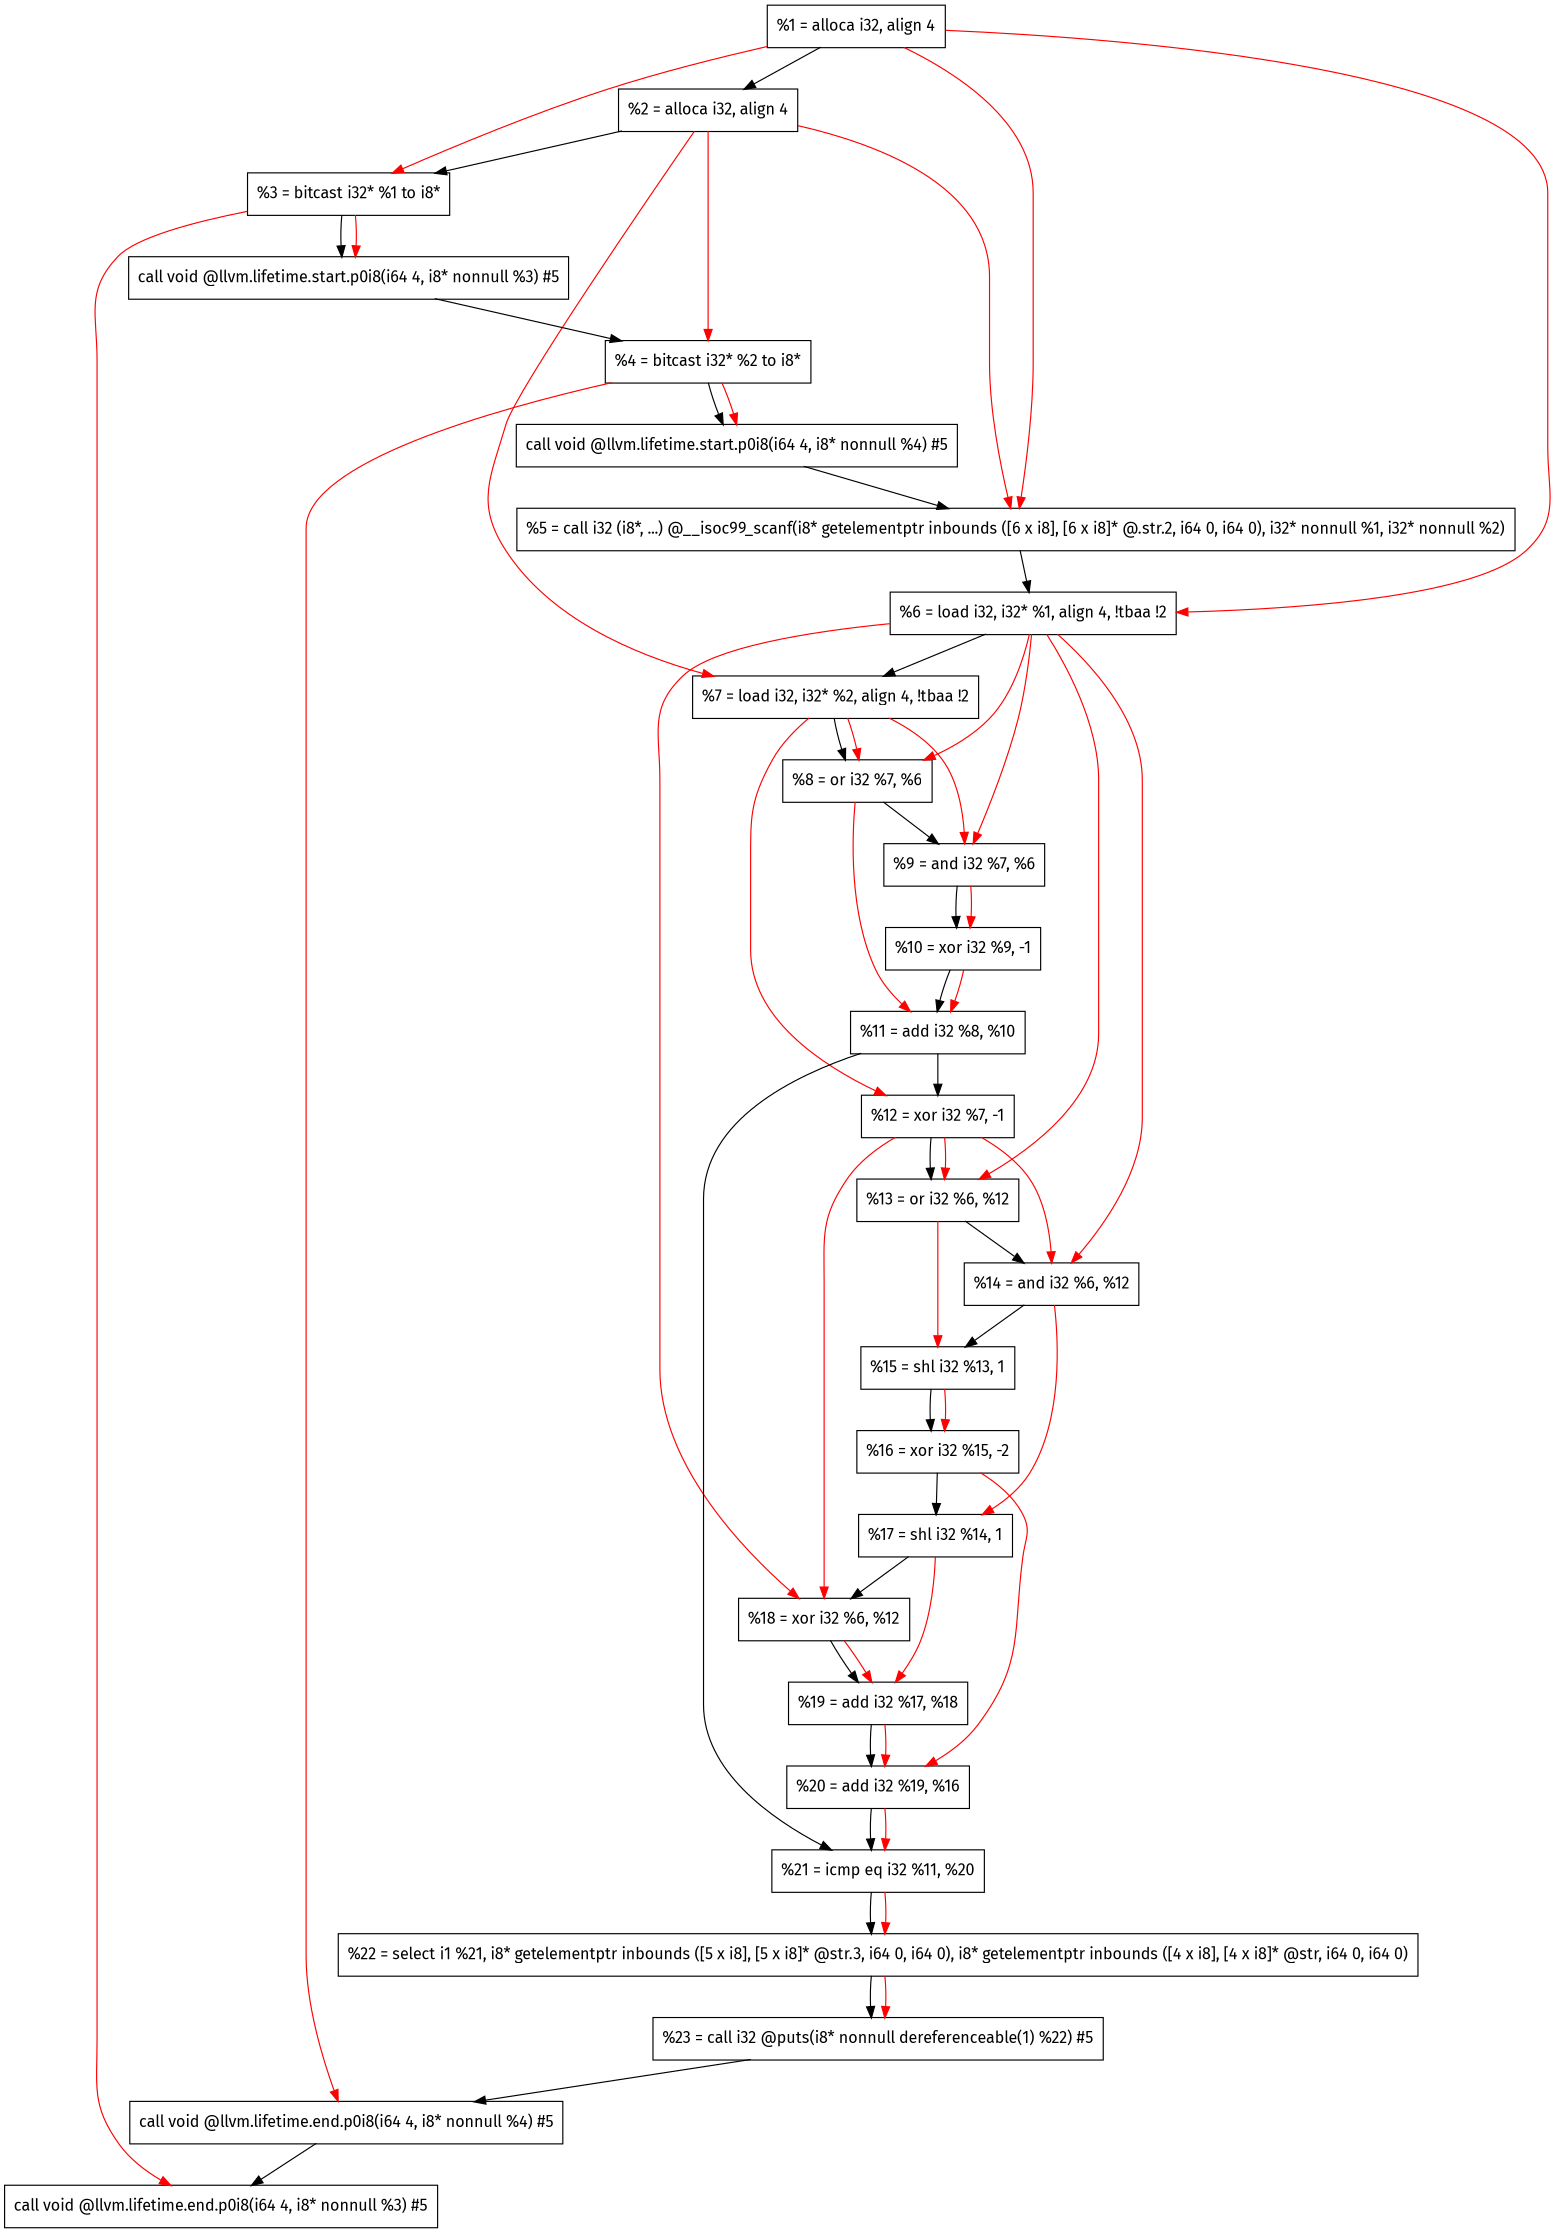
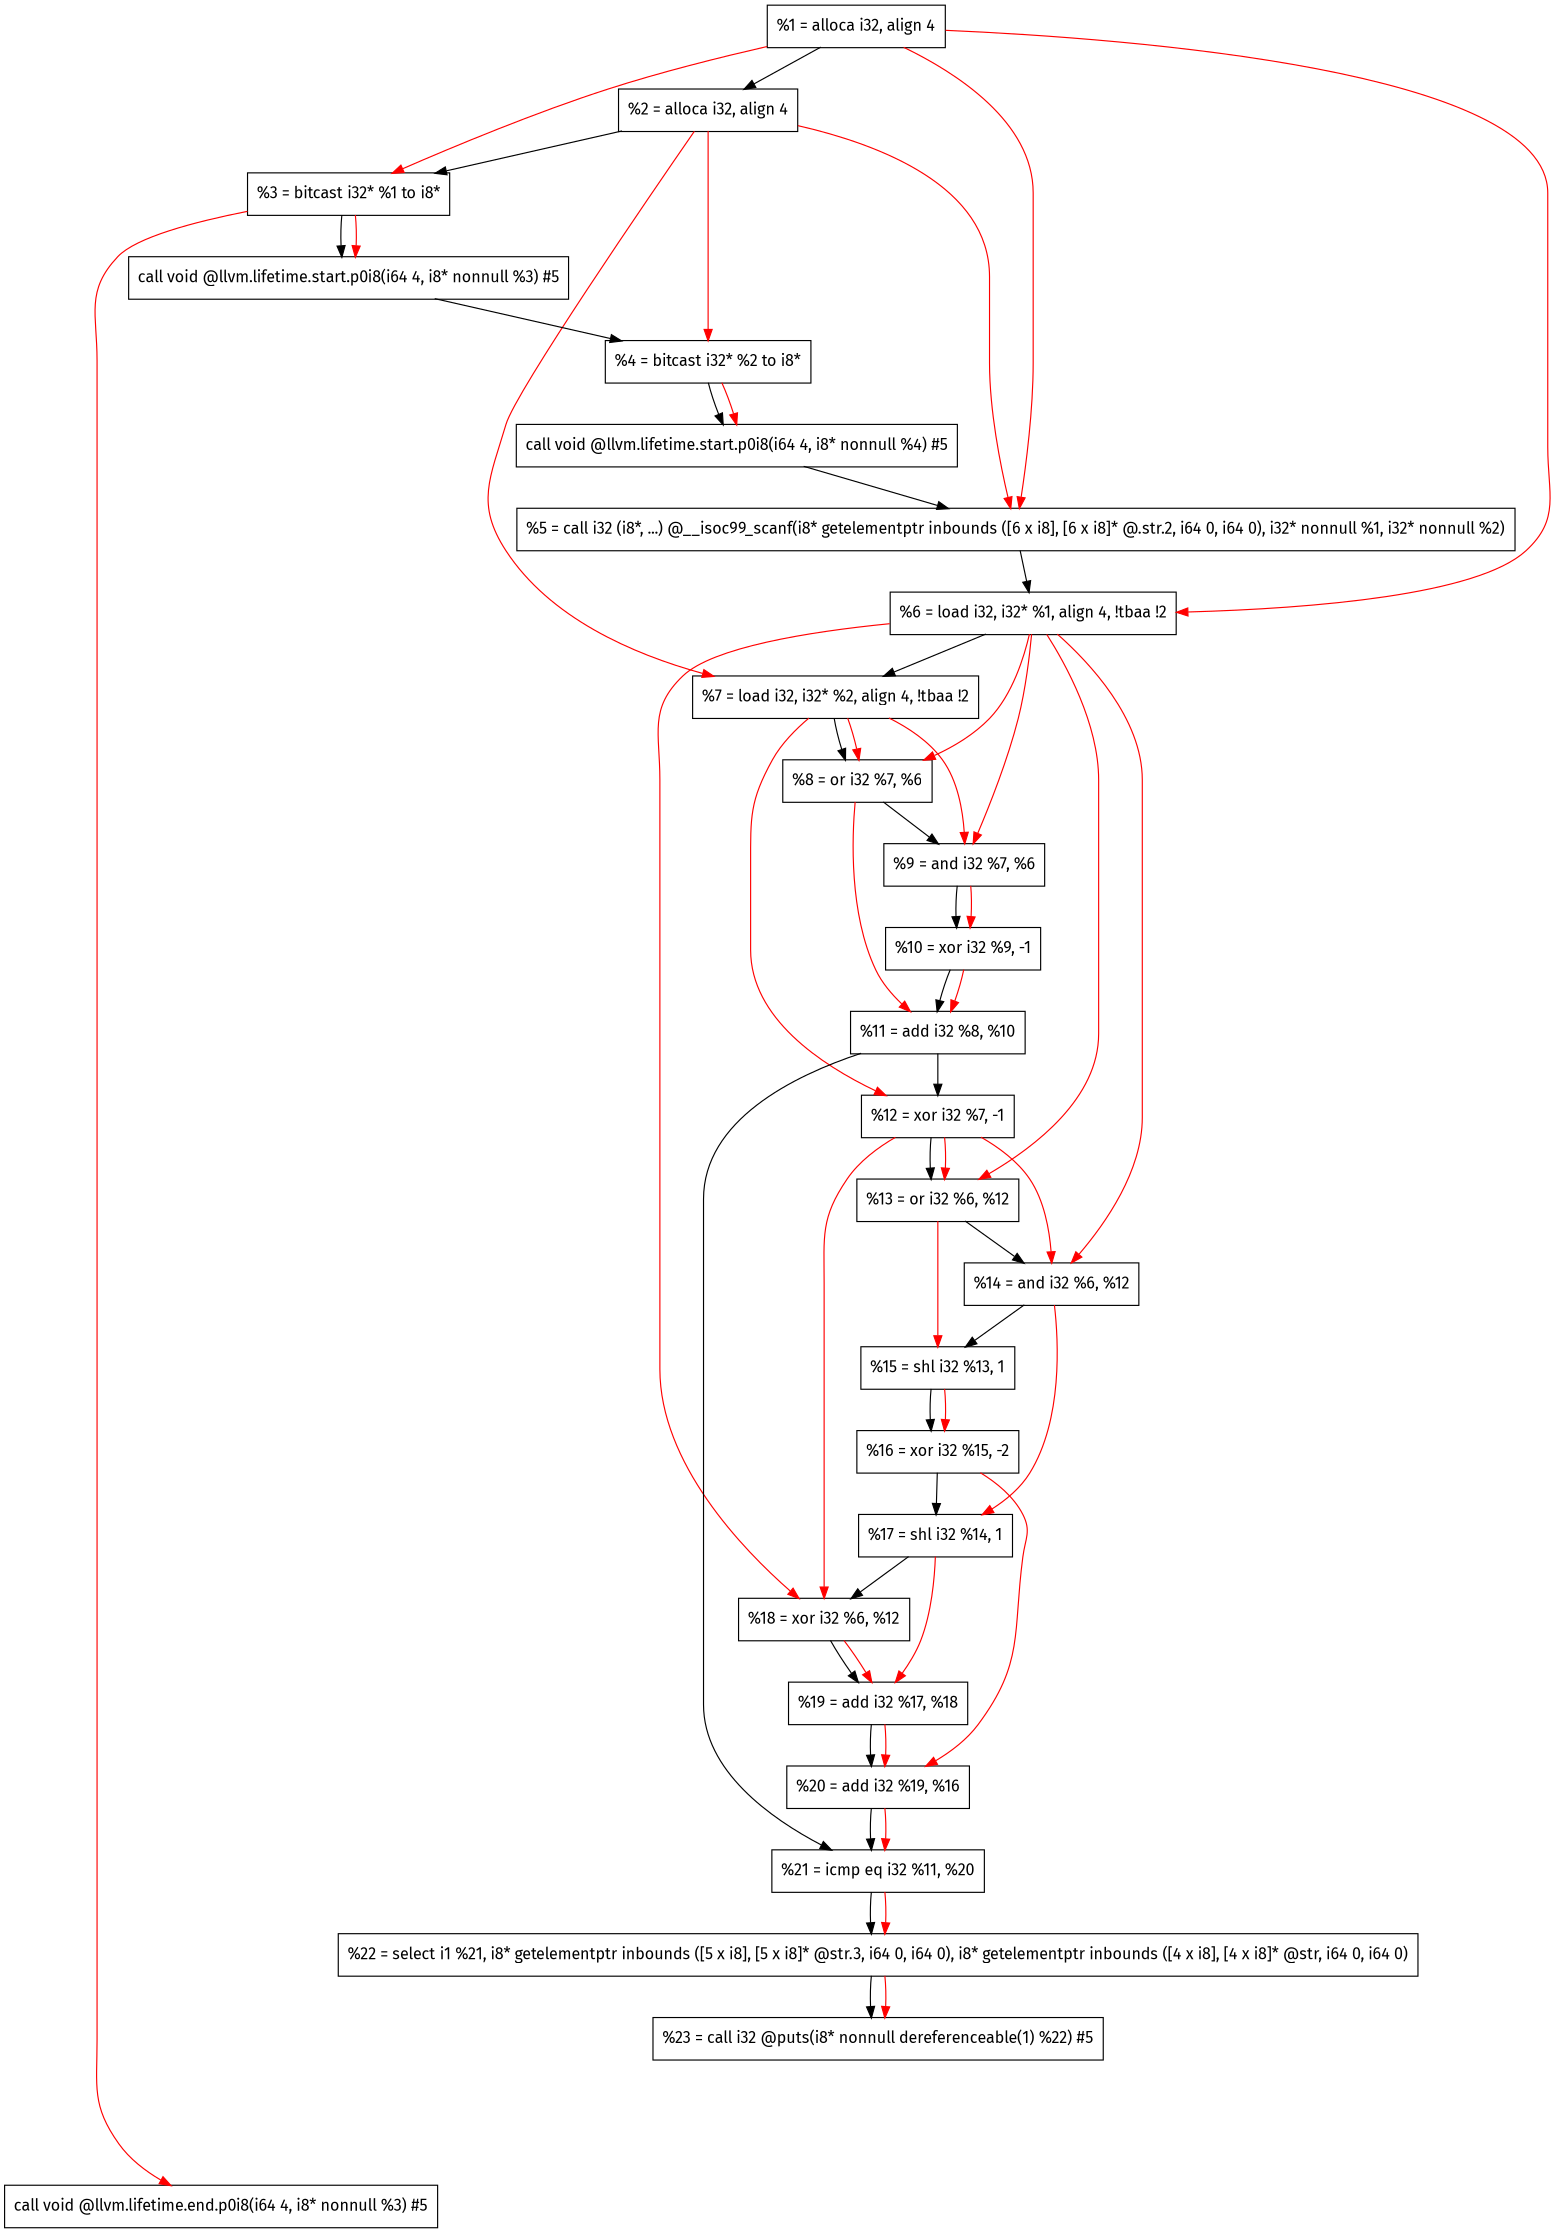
node "call void @llvm.lifetime.end.p0i8(i64 4, i8* nonnull %4) #5": removed
